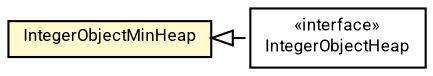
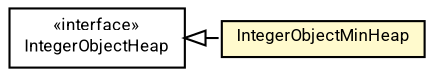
edge "IntegerObjectHeap" -> "IntegerObjectMinHeap": reversed
